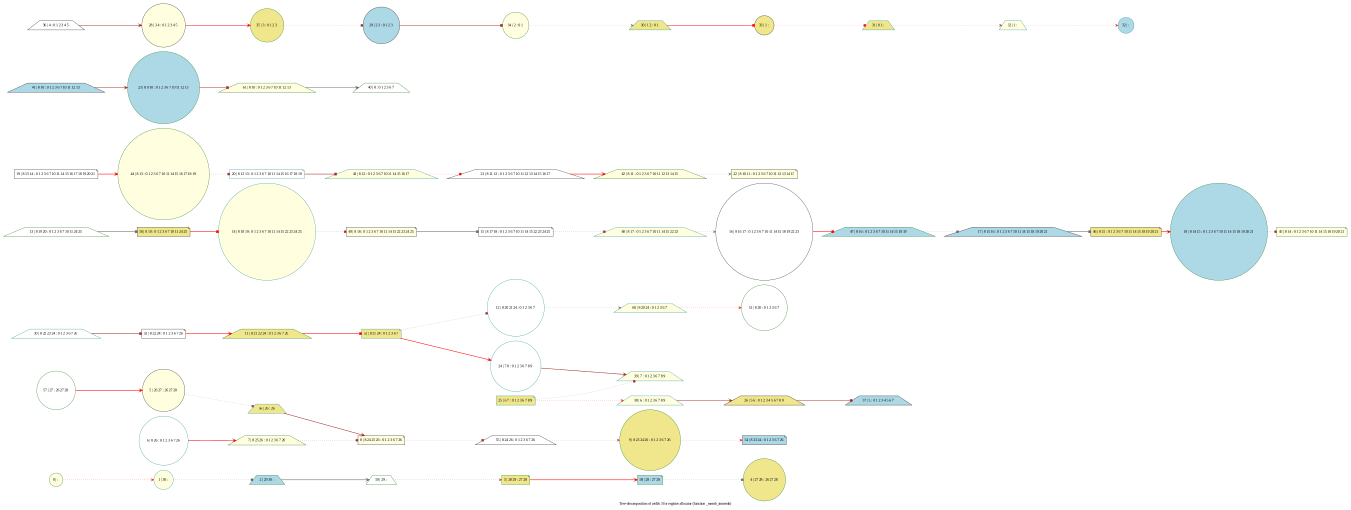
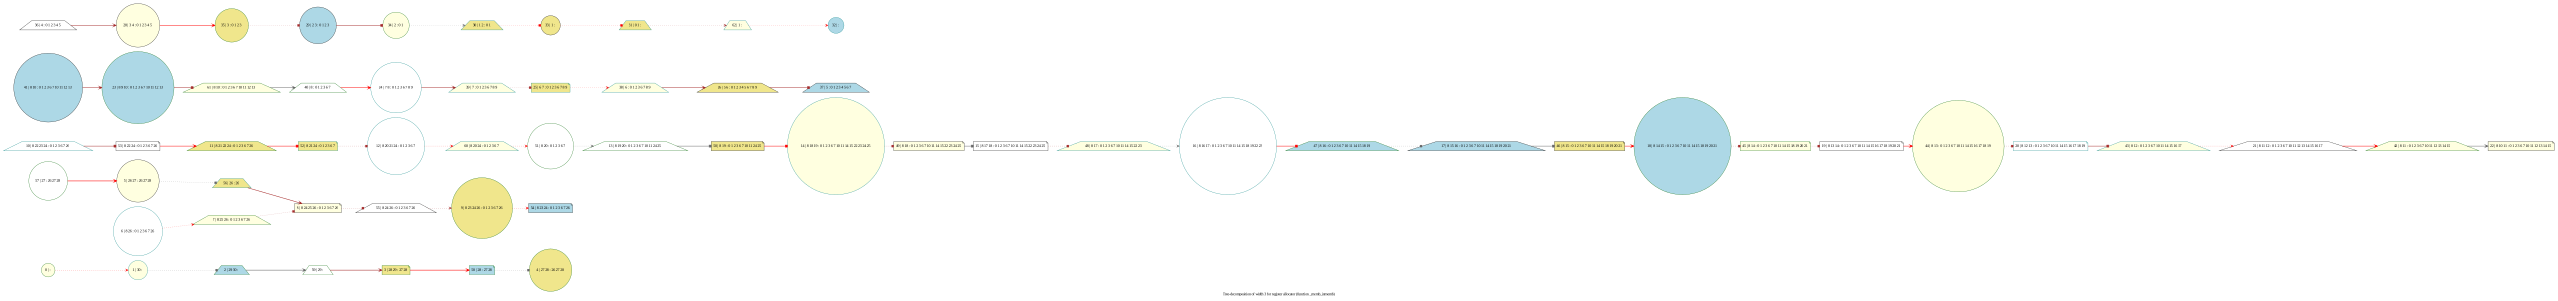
edge "30 | 1 2 : 0 1" -> "33 | 1 :": style bold -> dotted
node "41 | 8 10 : 0 1 2 3 6 7 10 11 12 13": shape trapezium -> circle
edge "51 | 8 20 : 0 1 2 3 6 7" -> "13 | 8 19 20 : 0 1 2 3 6 7 10 11 24 25": added
edge "45 | 8 14 : 0 1 2 3 6 7 10 11 14 15 18 19 20 21" -> "19 | 8 13 14 : 0 1 2 3 6 7 10 11 14 15 16 17 18 19 20 21": added
edge "43 | 8 12 : 0 1 2 3 6 7 10 11 14 15 16 17" -> "21 | 8 11 12 : 0 1 2 3 6 7 10 11 12 13 14 15 16 17": arrowhead box -> vee
edge "42 | 8 11 : 0 1 2 3 6 7 10 11 12 13 14 15" -> "22 | 8 10 11 : 0 1 2 3 6 7 10 11 12 13 14 15": style dotted -> bold
node "16 | 8 16 17 : 0 1 2 3 6 7 10 11 14 15 18 19 22 23": color black -> teal
edge "12 | 8 20 21 24 : 0 1 2 3 6 7" -> "60 | 8 20 24 : 0 1 2 3 6 7": color gray40 -> red
edge "52 | 8 21 24 : 0 1 2 3 6 7" -> "24 | 7 8 : 0 1 2 3 6 7 8 9": now "40 | 8 : 0 1 2 3 6 7" -> "24 | 7 8 : 0 1 2 3 6 7 8 9"
edge "25 | 6 7 : 0 1 2 3 6 7 8 9" -> "39 | 7 : 0 1 2 3 6 7 8 9": reversed
edge "6 | 8 26 : 0 1 2 3 6 7 26" -> "7 | 8 25 26 : 0 1 2 3 6 7 26": style bold -> dotted
edge "59 | 29 :" -> "3 | 28 29 : 27 28": style dotted -> bold
